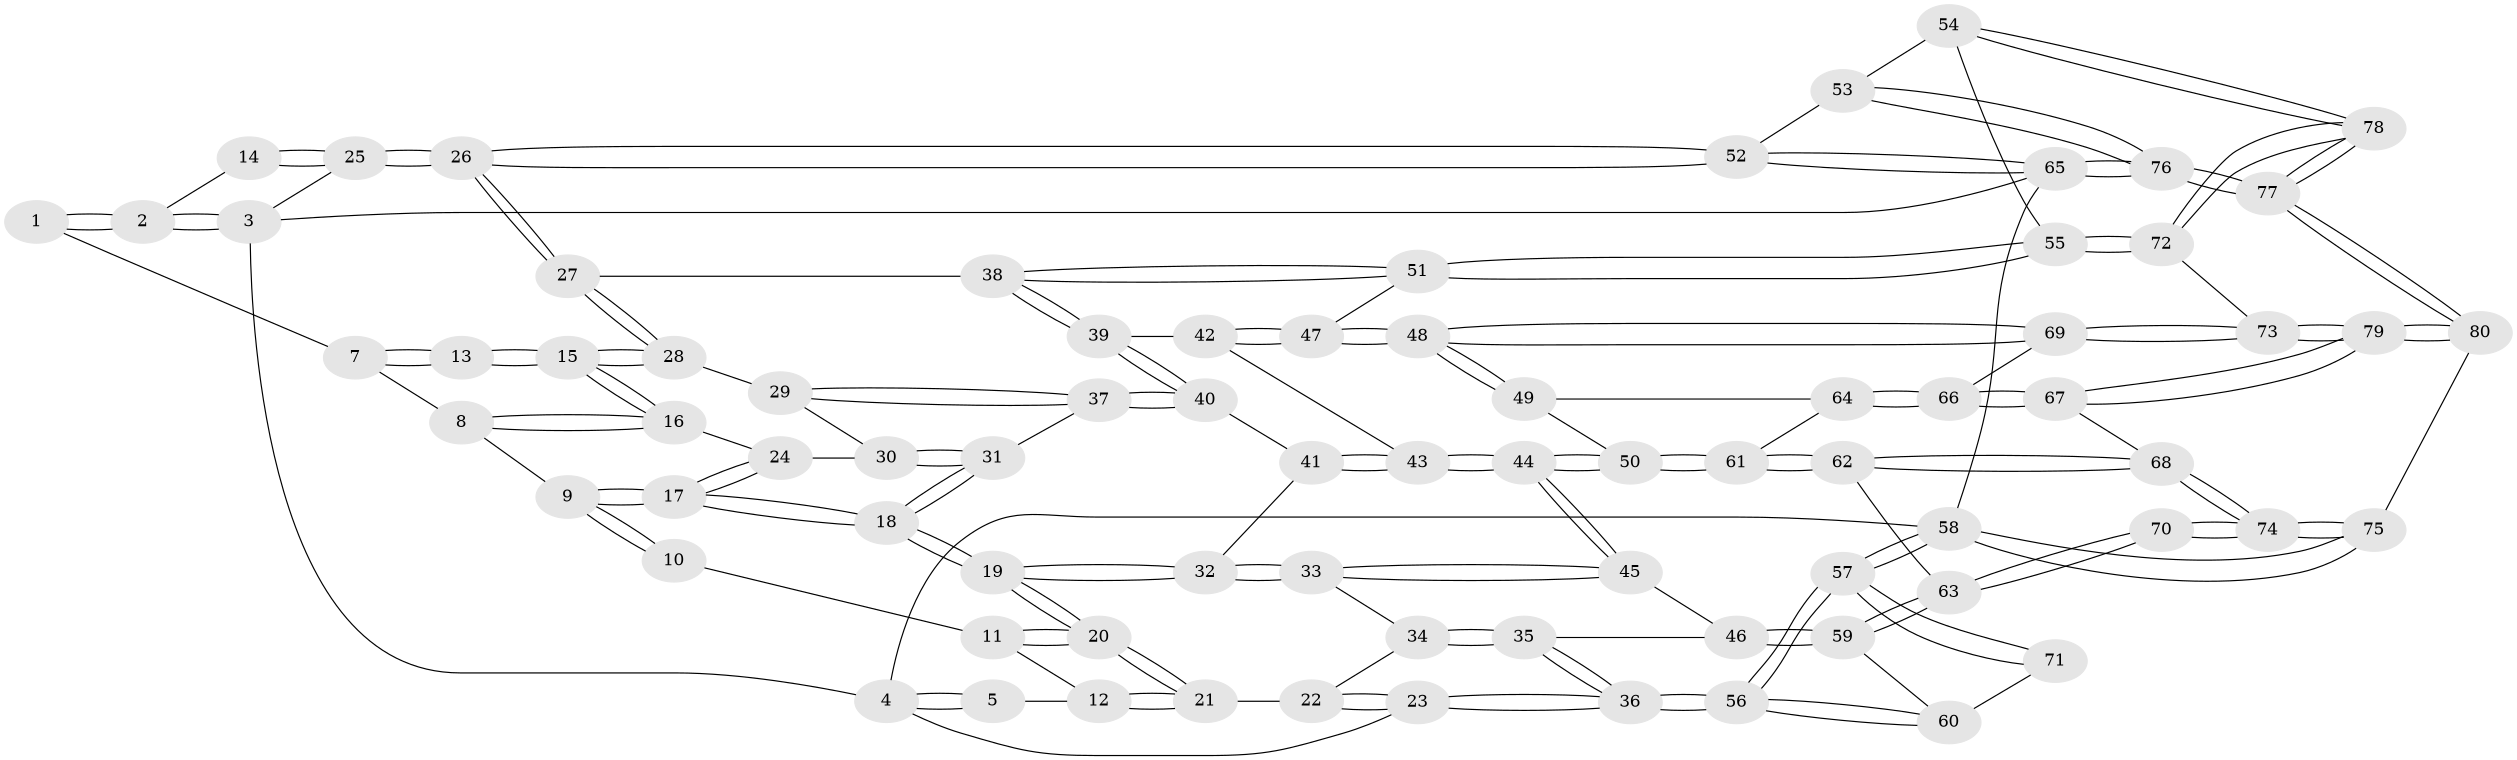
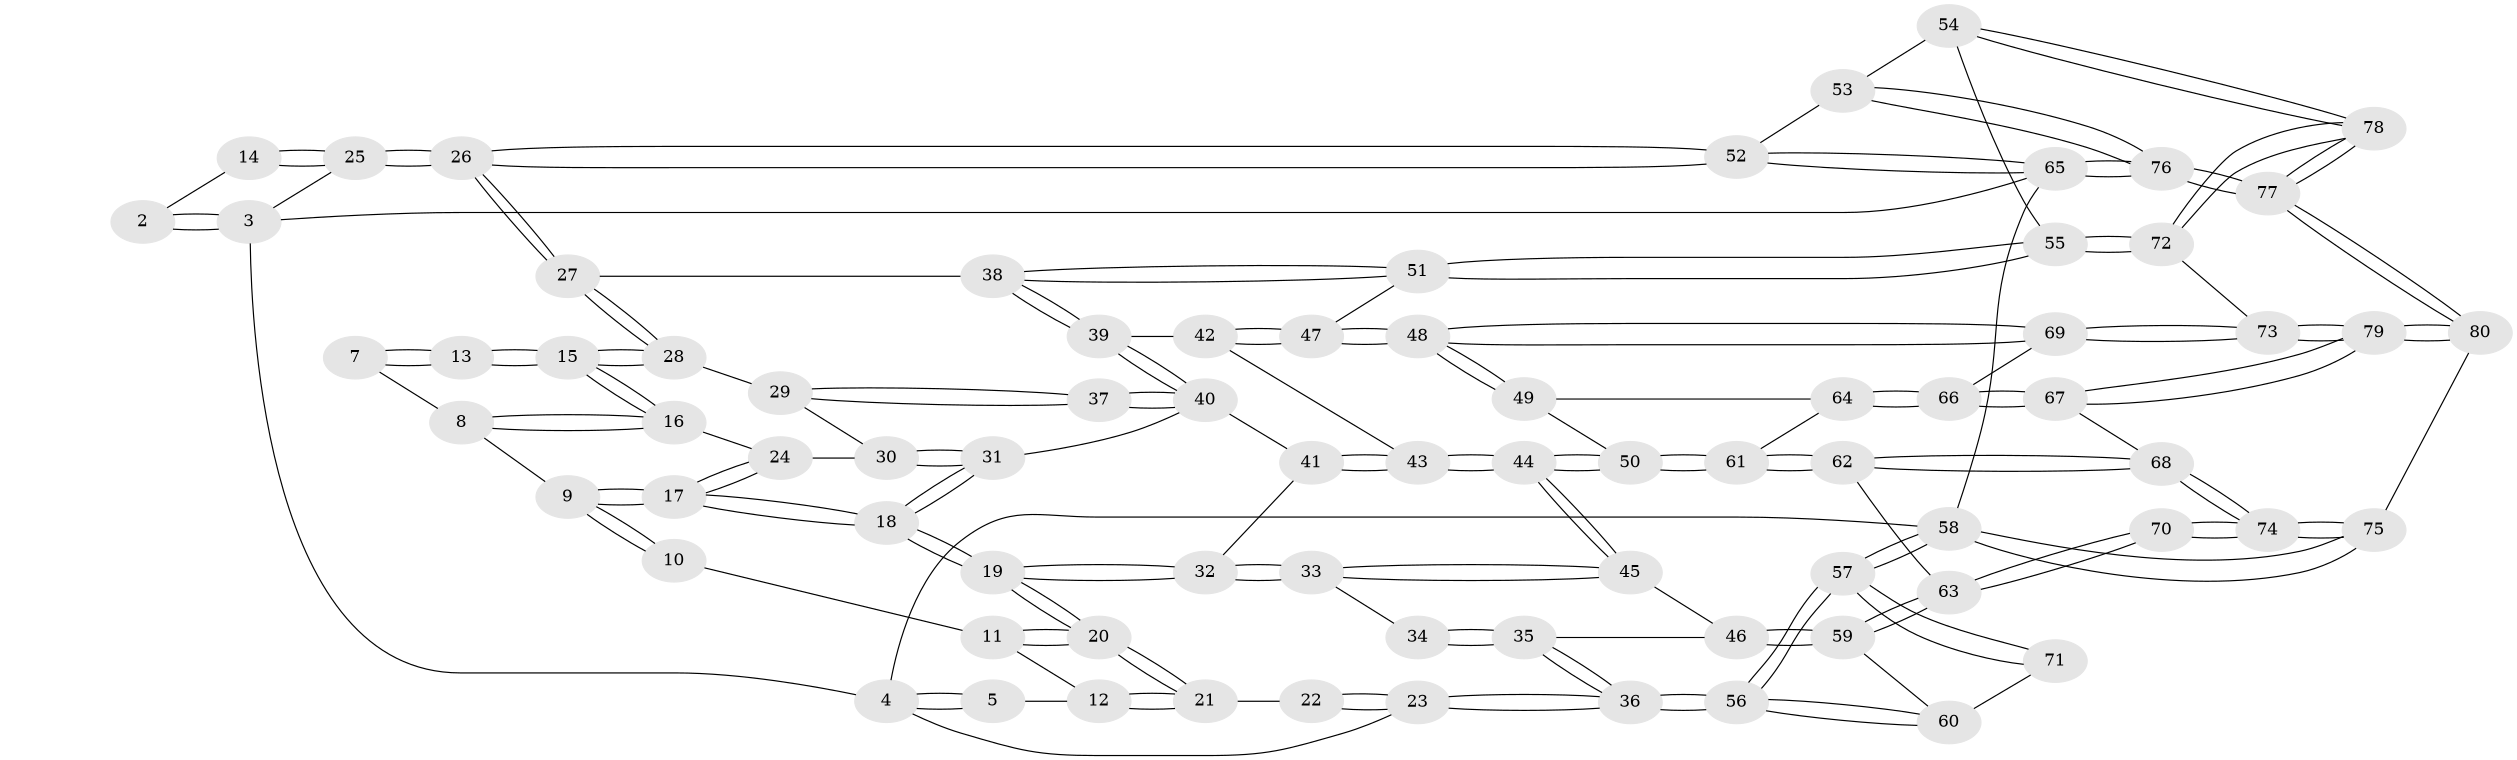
node "1": removed
edge "37" -- "31": now "40" -- "31"
edge "34" -- "22": removed
